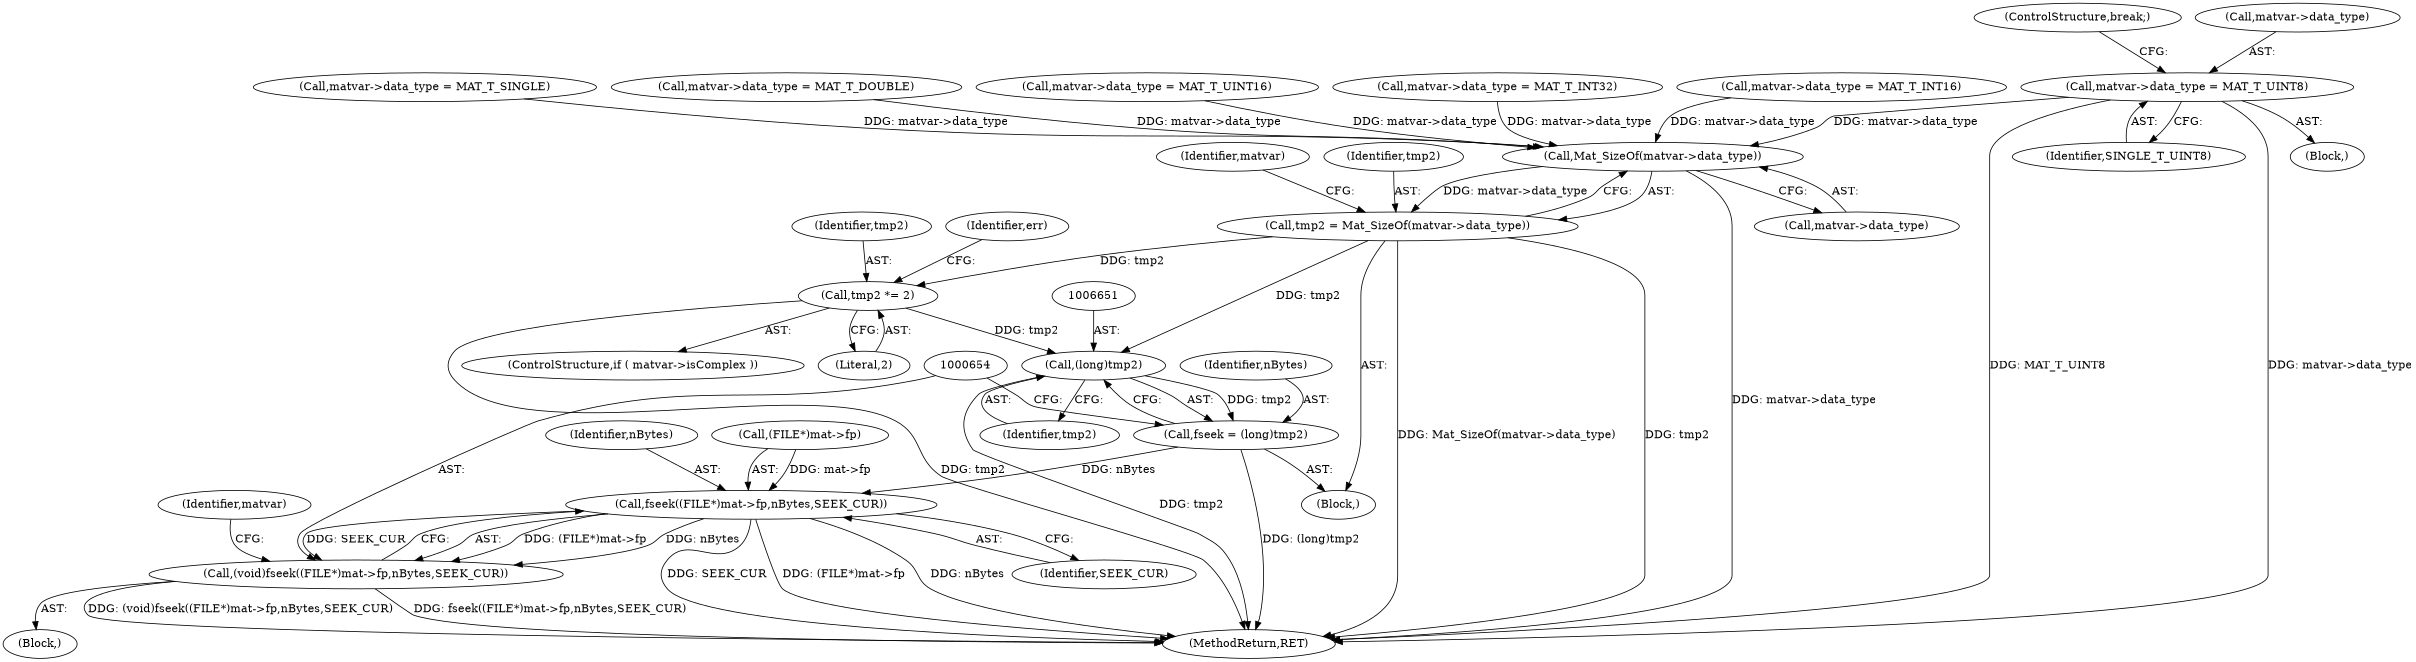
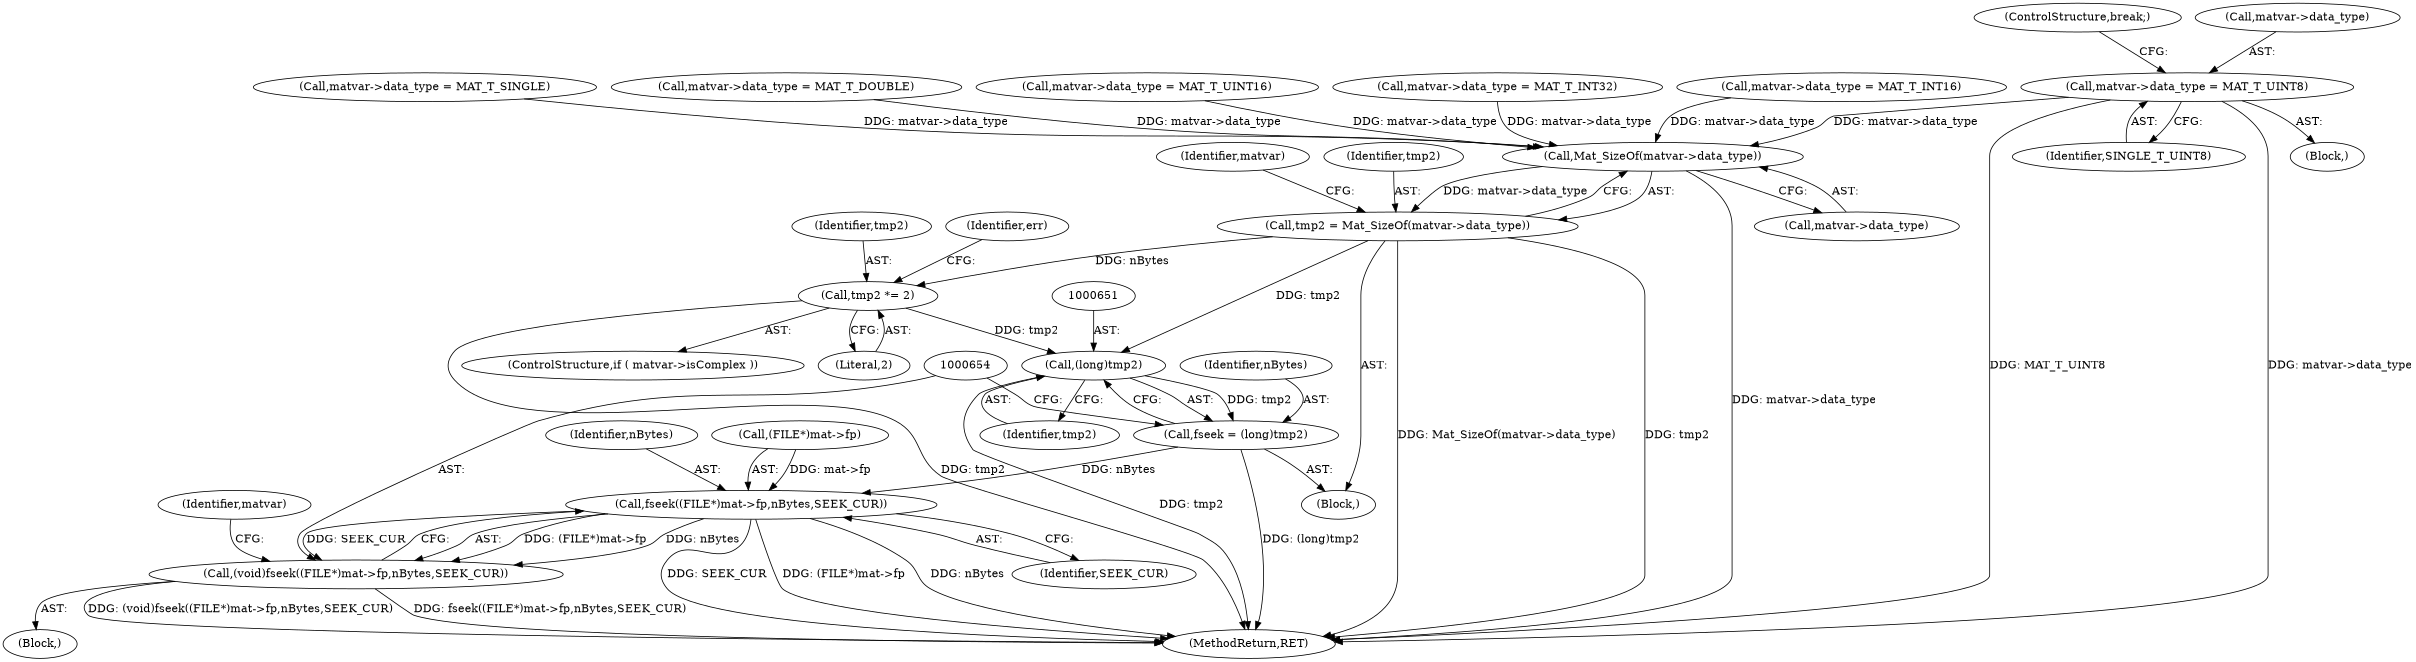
edge "(Call,tmp2 = Mat_SizeOf(matvar->data_type))" -> "(Call,tmp2 *= 2)": label "DDG: tmp2" -> "DDG: nBytes"
node "1006651": label "1006651" -> "1000651"
